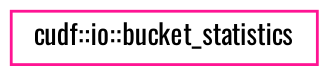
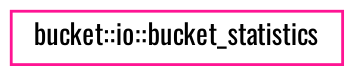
node "cudf::io::bucket_statistics": label "cudf::io::bucket_statistics" -> "bucket::io::bucket_statistics"
